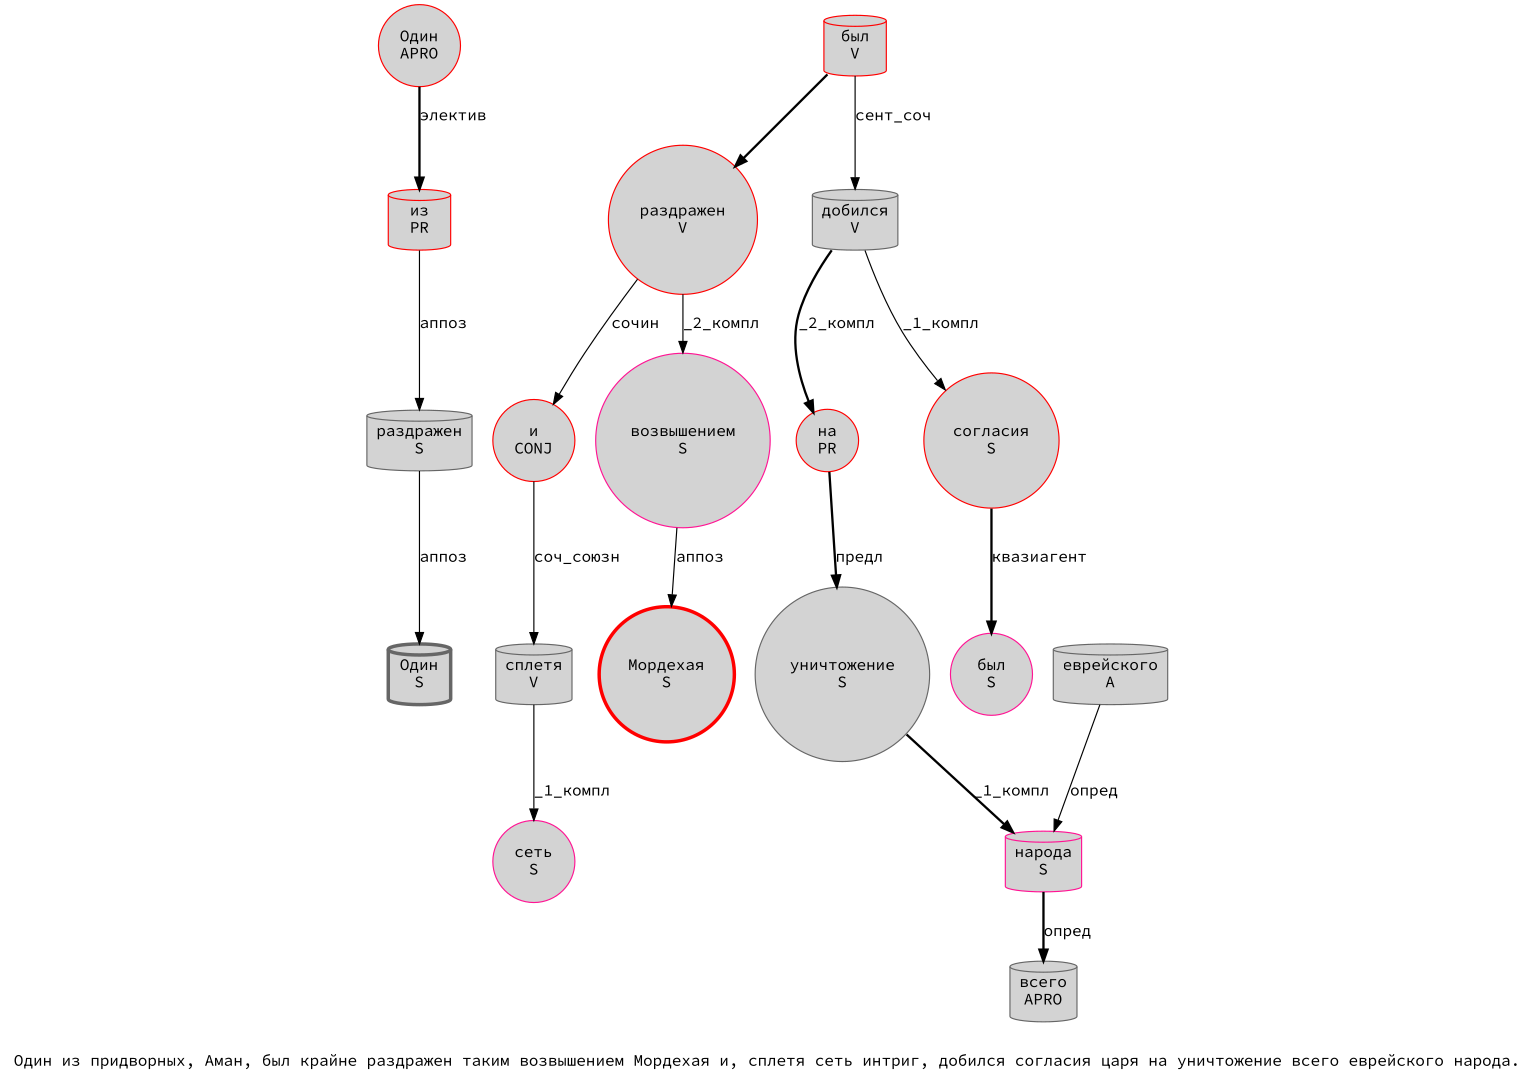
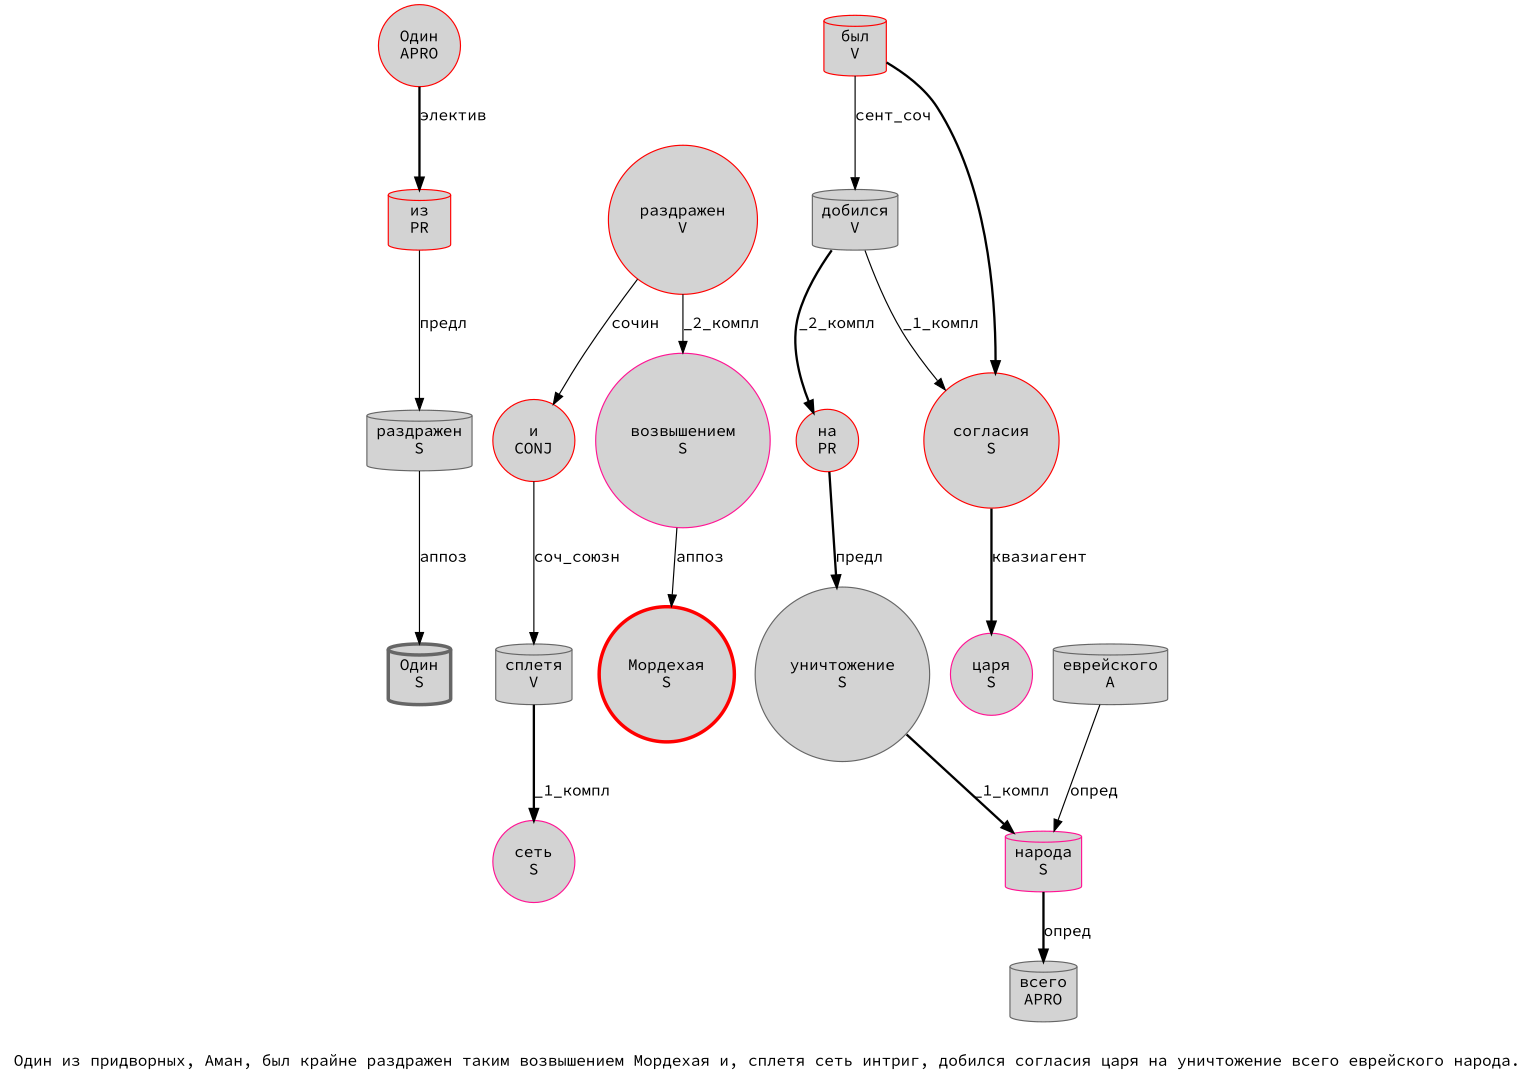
edge "был V" -> "раздражен V": now "был V" -> "согласия S"
edge "из PR" -> "раздражен S": label "аппоз" -> "предл"
node "был S": label "был S" -> "царя S"
edge "сплетя V" -> "сеть S": style solid -> bold
